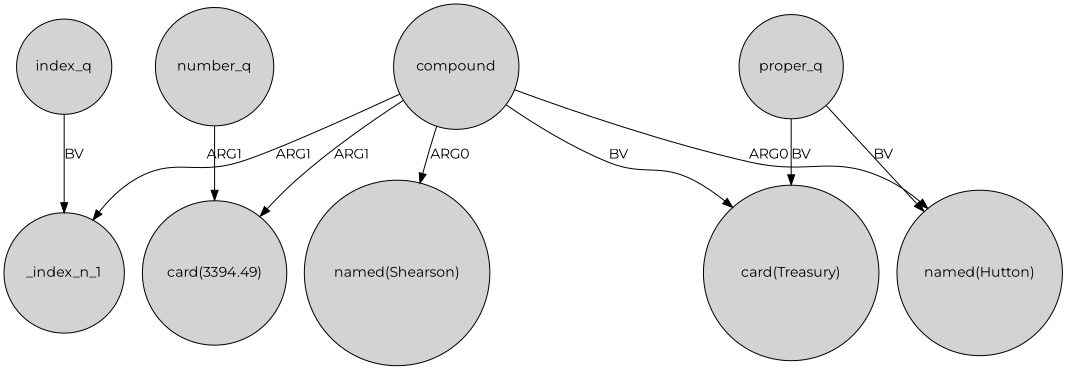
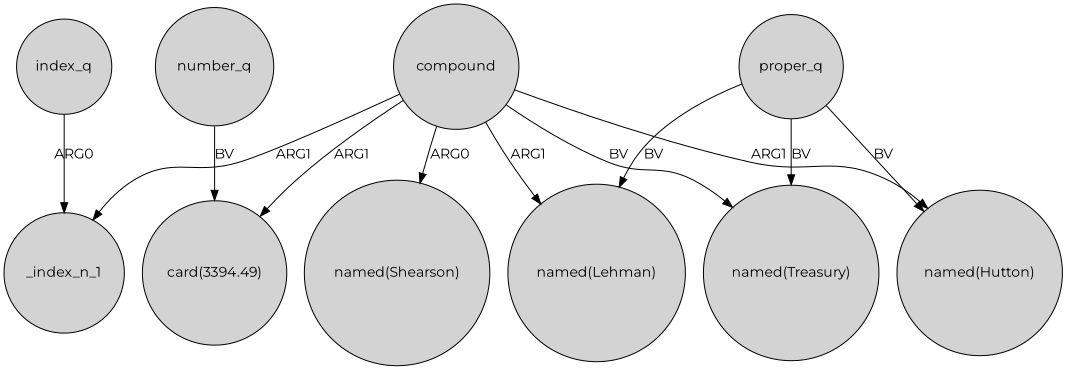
edge "index_q" -> "_index_n_1": label "BV" -> "ARG0"
edge "number_q" -> "card(3394.49)": label "ARG1" -> "BV"
edge "compound" -> "named(Hutton)": label "ARG0" -> "ARG1"
node "named(Lehman)": added
node "card(Treasury)": label "card(Treasury)" -> "named(Treasury)"
